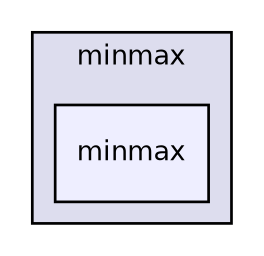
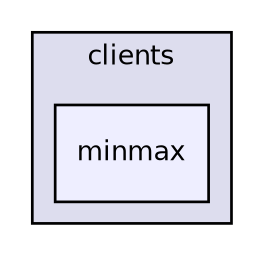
cluster "minmax": label "minmax" -> "clients"
